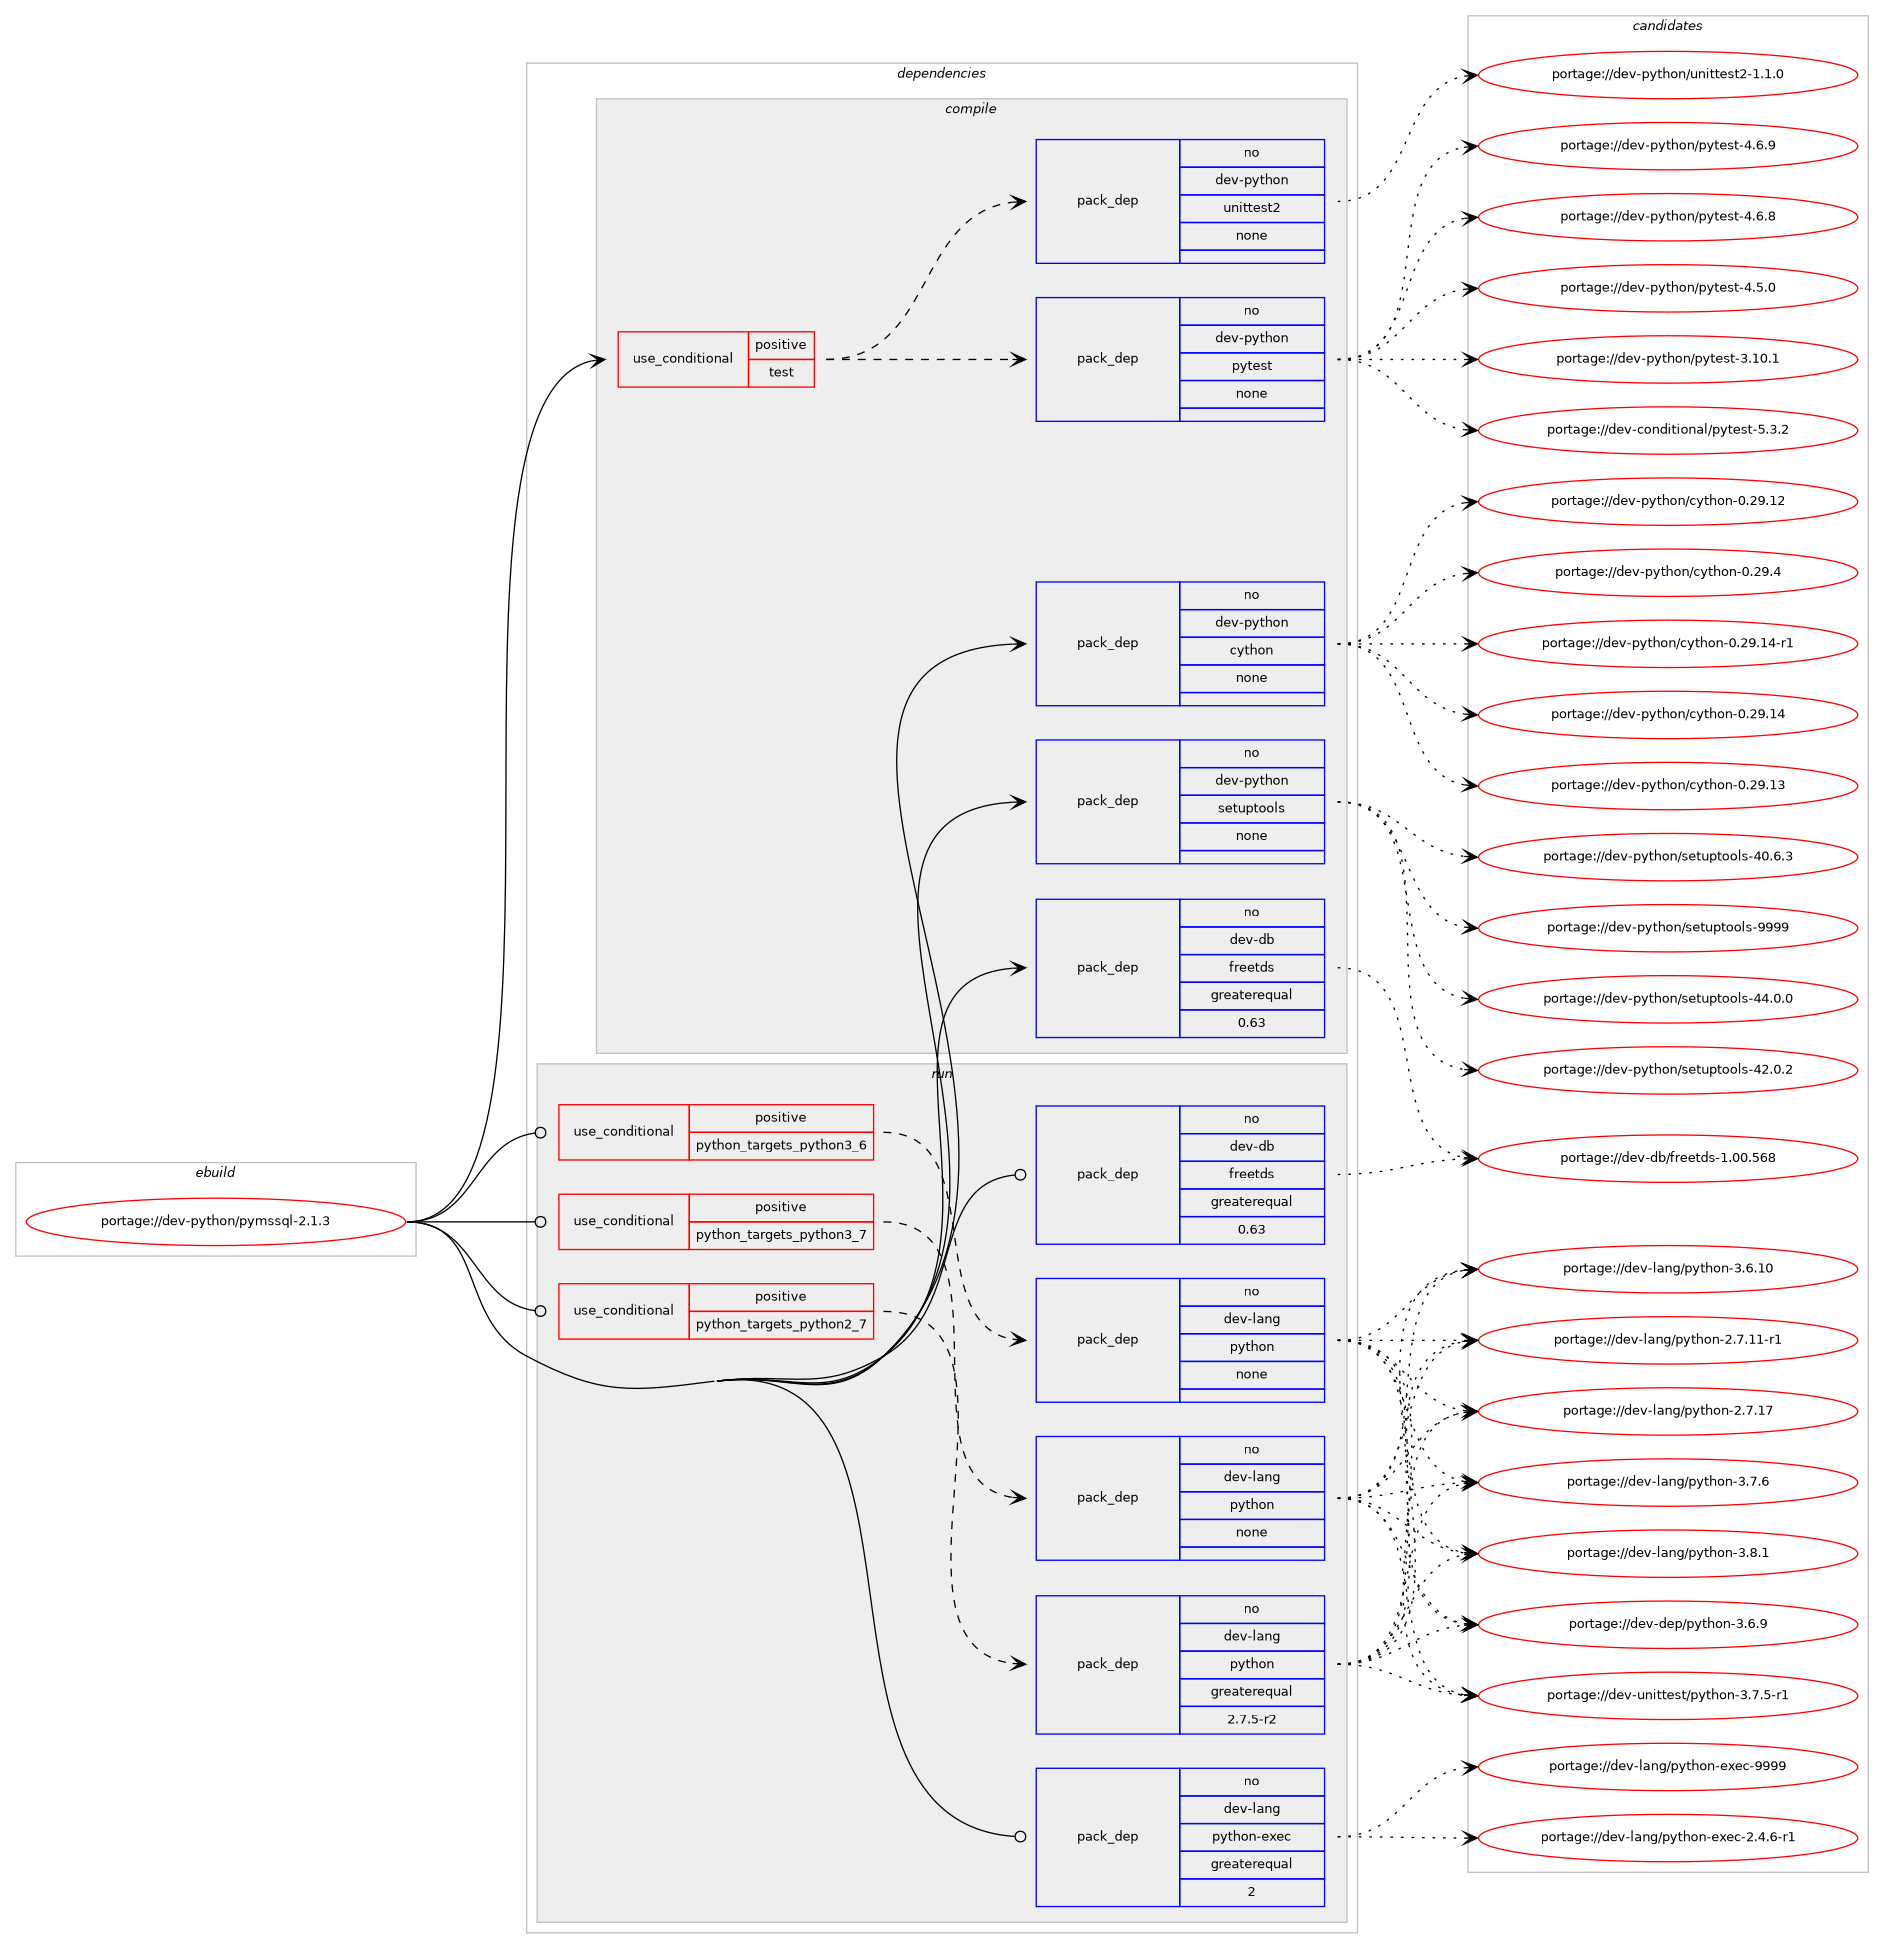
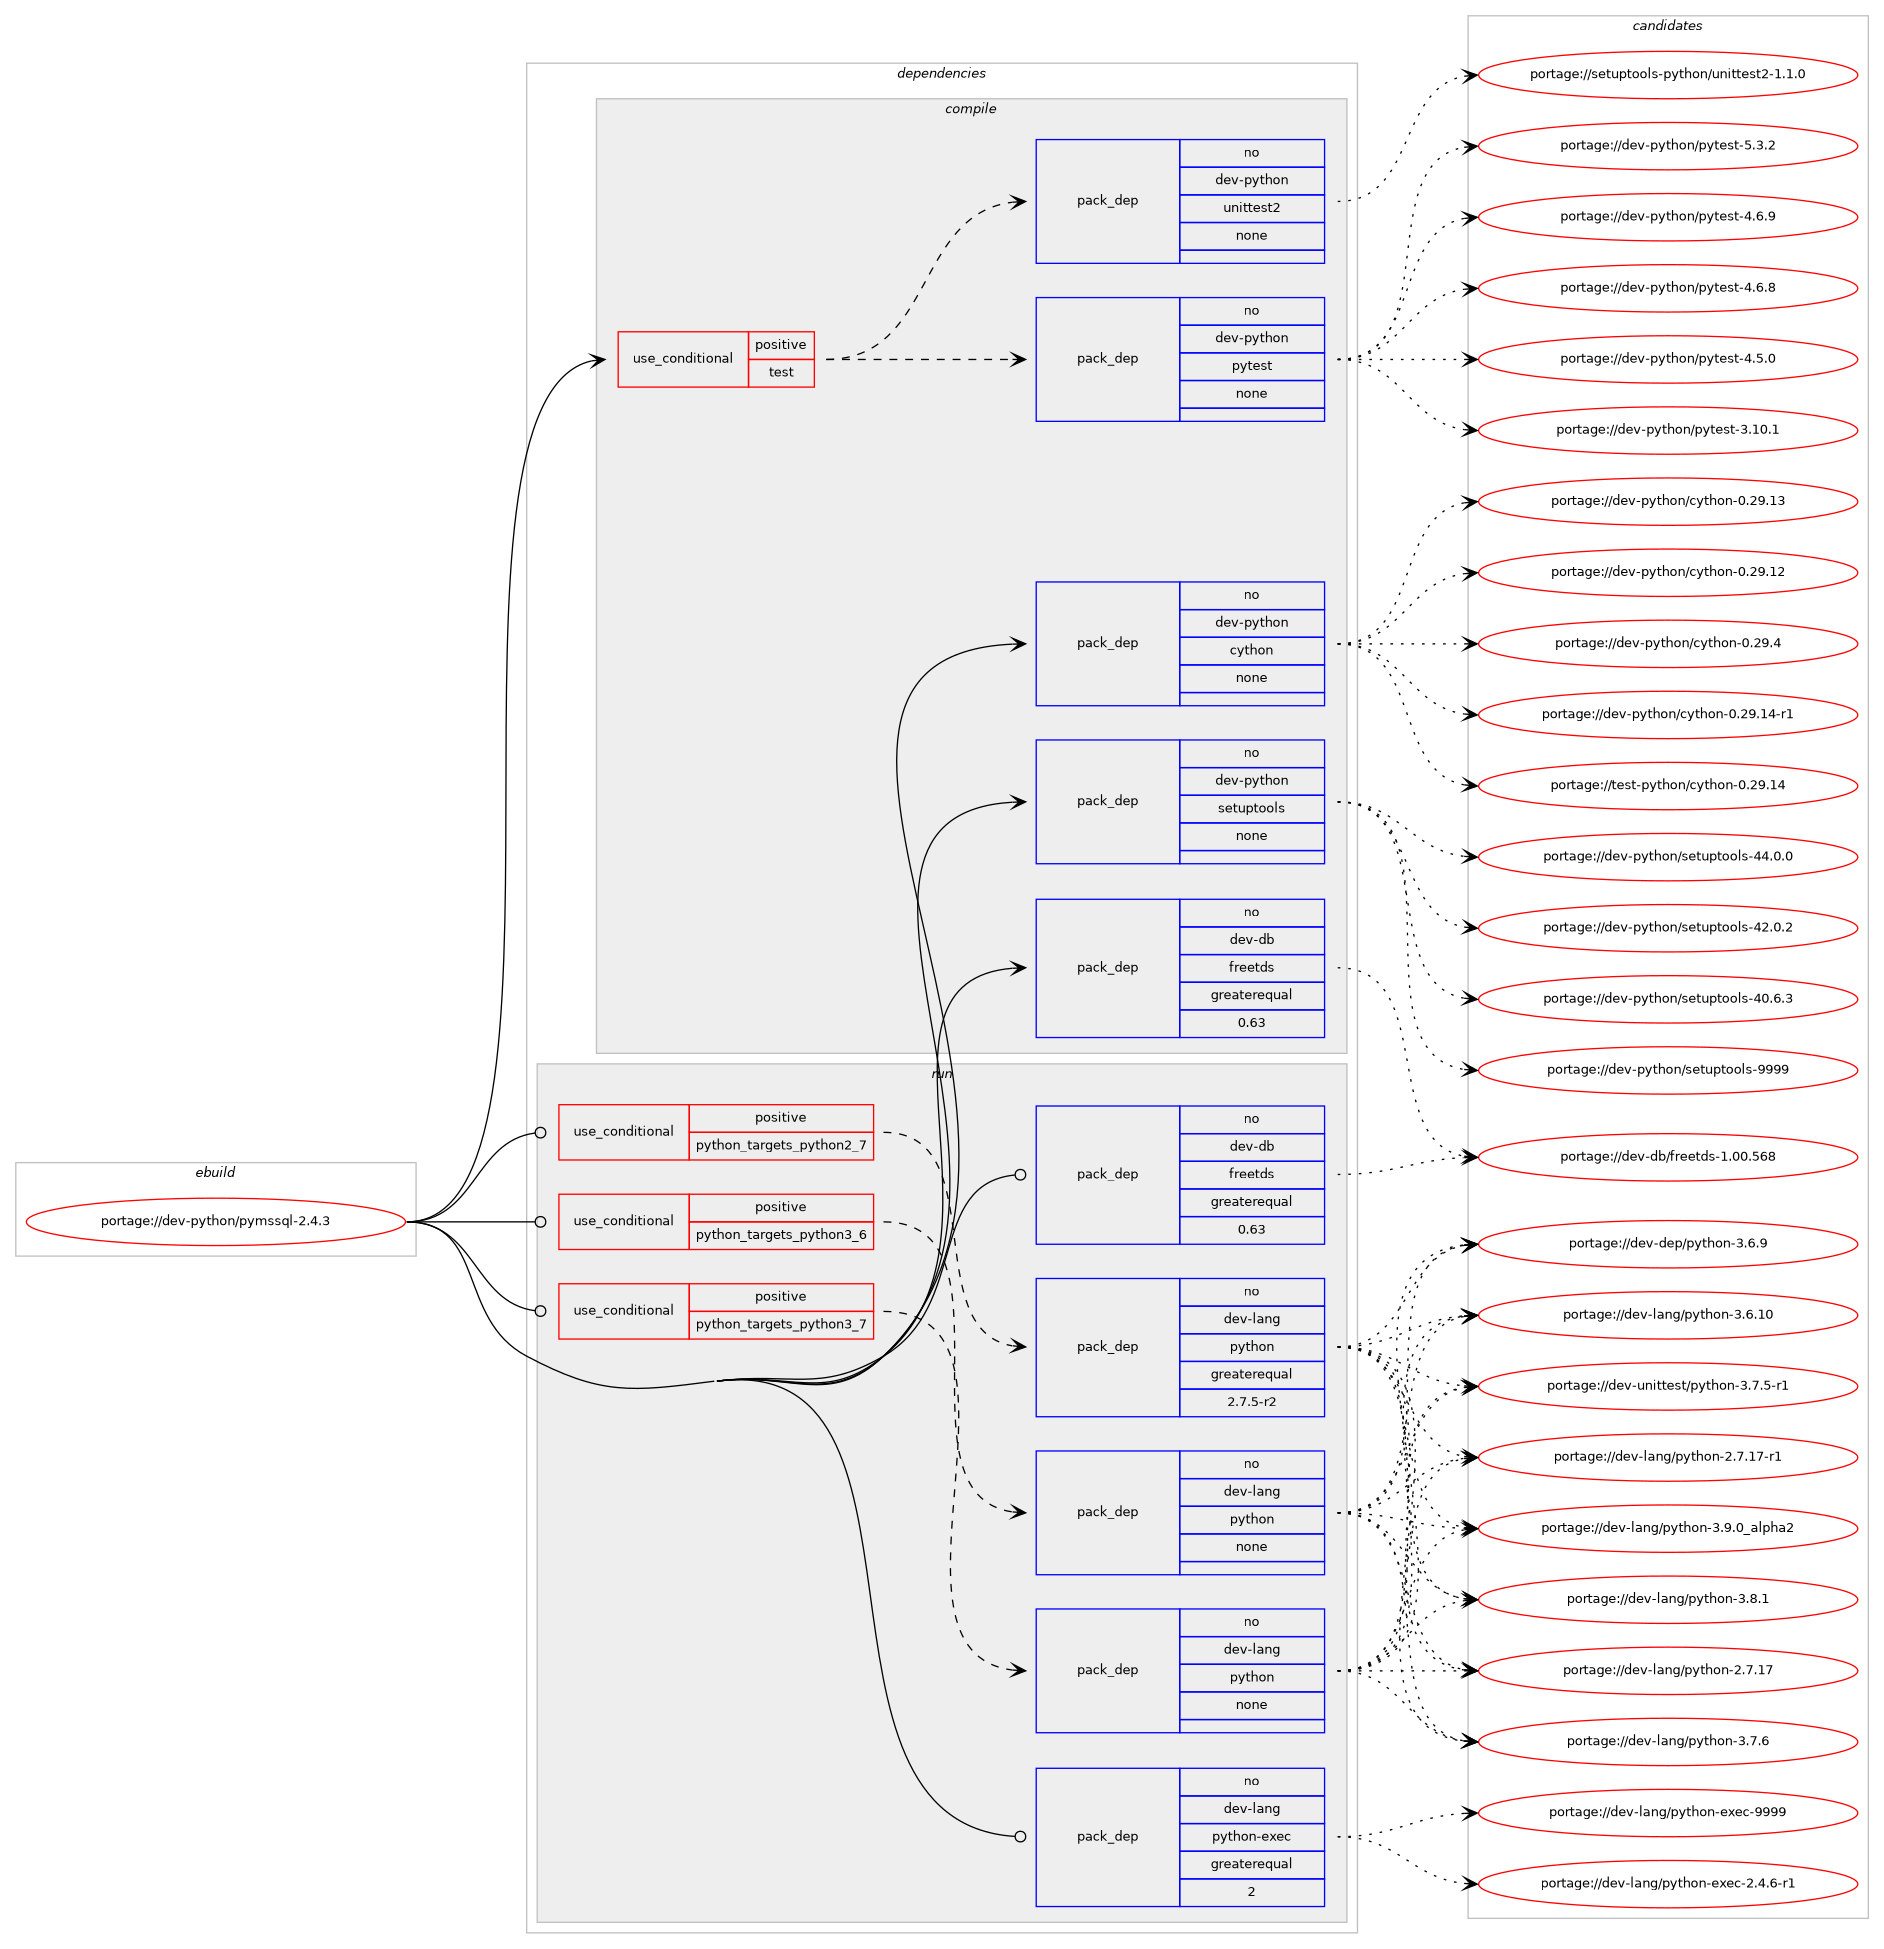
node "portage://dev-python/unittest2-1.1.0": label "portage://dev-python/unittest2-1.1.0" -> "portage://setuptools-python/unittest2-1.1.0"
node "portage://dev-conditional/pytest-5.3.2": label "portage://dev-conditional/pytest-5.3.2" -> "portage://dev-python/pytest-5.3.2"
node "portage://dev-python/cython-0.29.14": label "portage://dev-python/cython-0.29.14" -> "portage://test-python/cython-0.29.14"
node "portage://dev-python/pymssql-2.1.3": label "portage://dev-python/pymssql-2.1.3" -> "portage://dev-python/pymssql-2.4.3"
node "portage://dev-lang/python-2.7.11-r1": label "portage://dev-lang/python-2.7.11-r1" -> "portage://dev-lang/python-2.7.17-r1"
node "portage://dev-lang/python-3.9.0_alpha2": added
